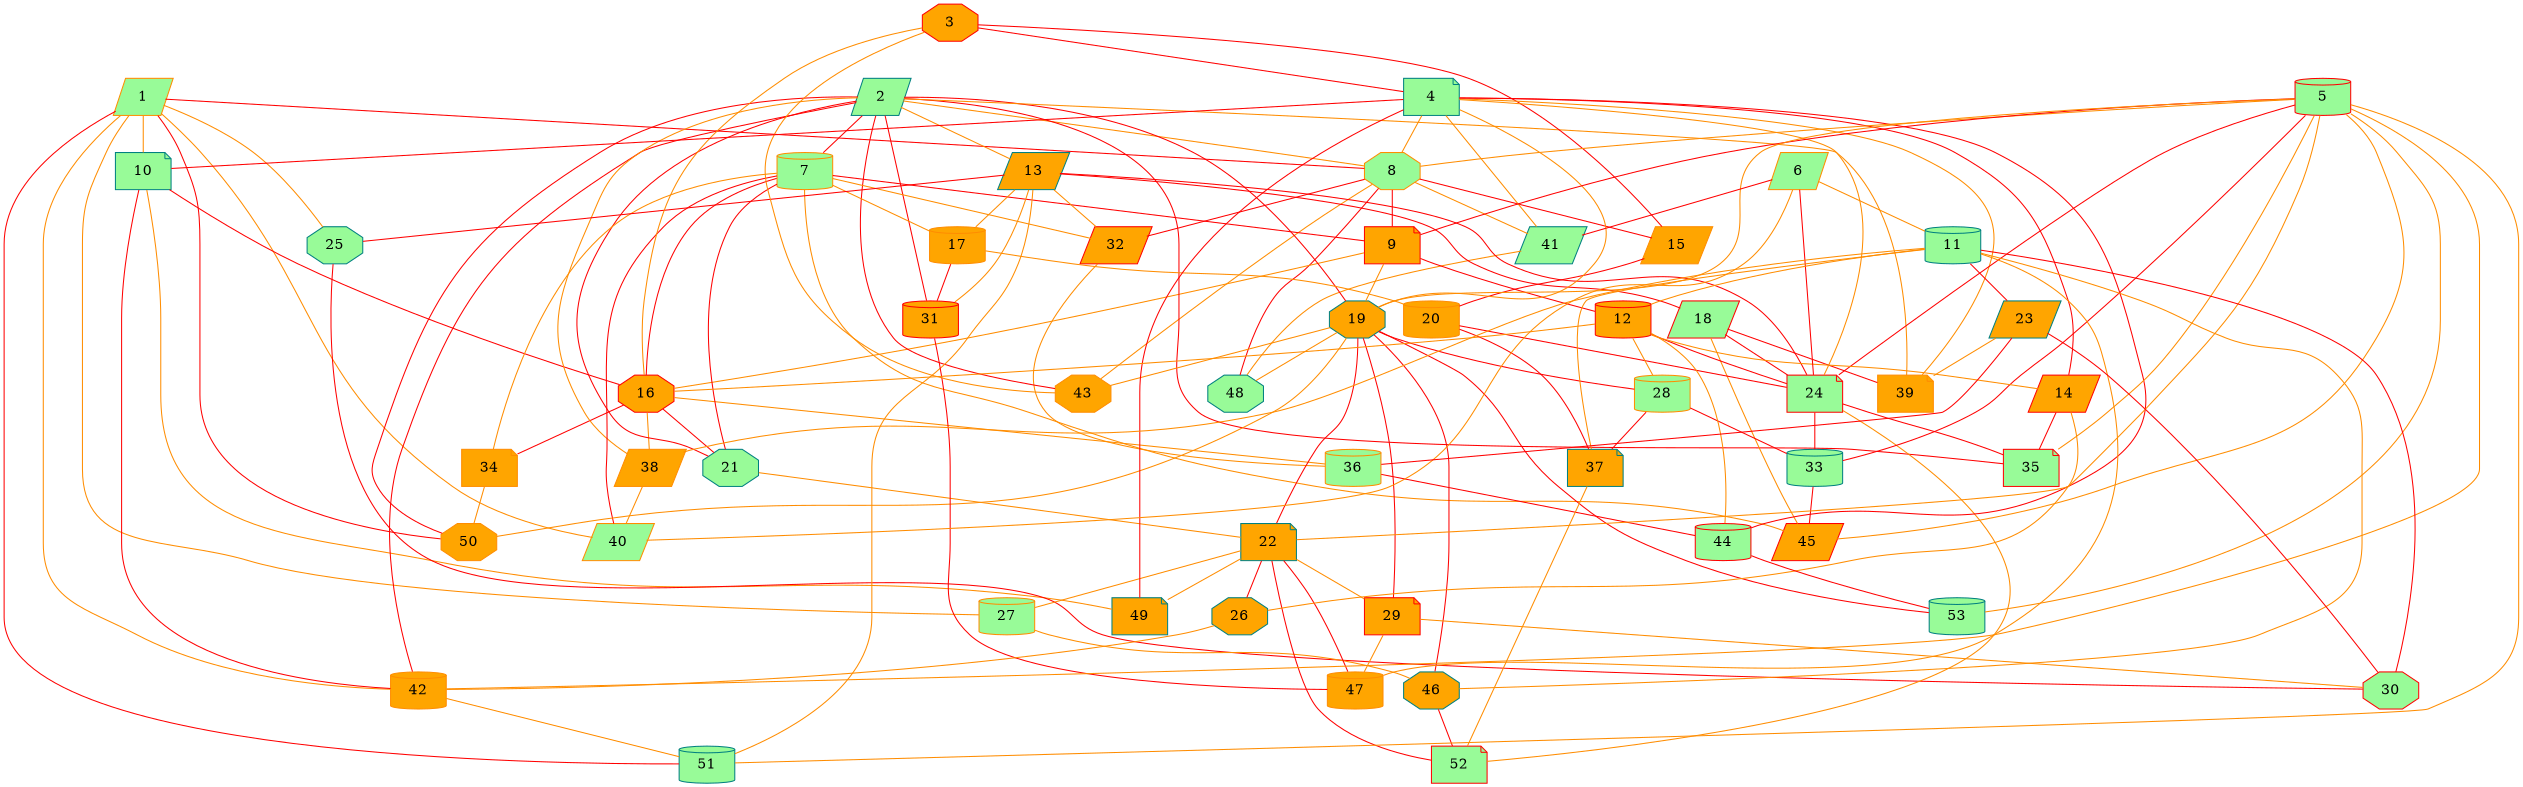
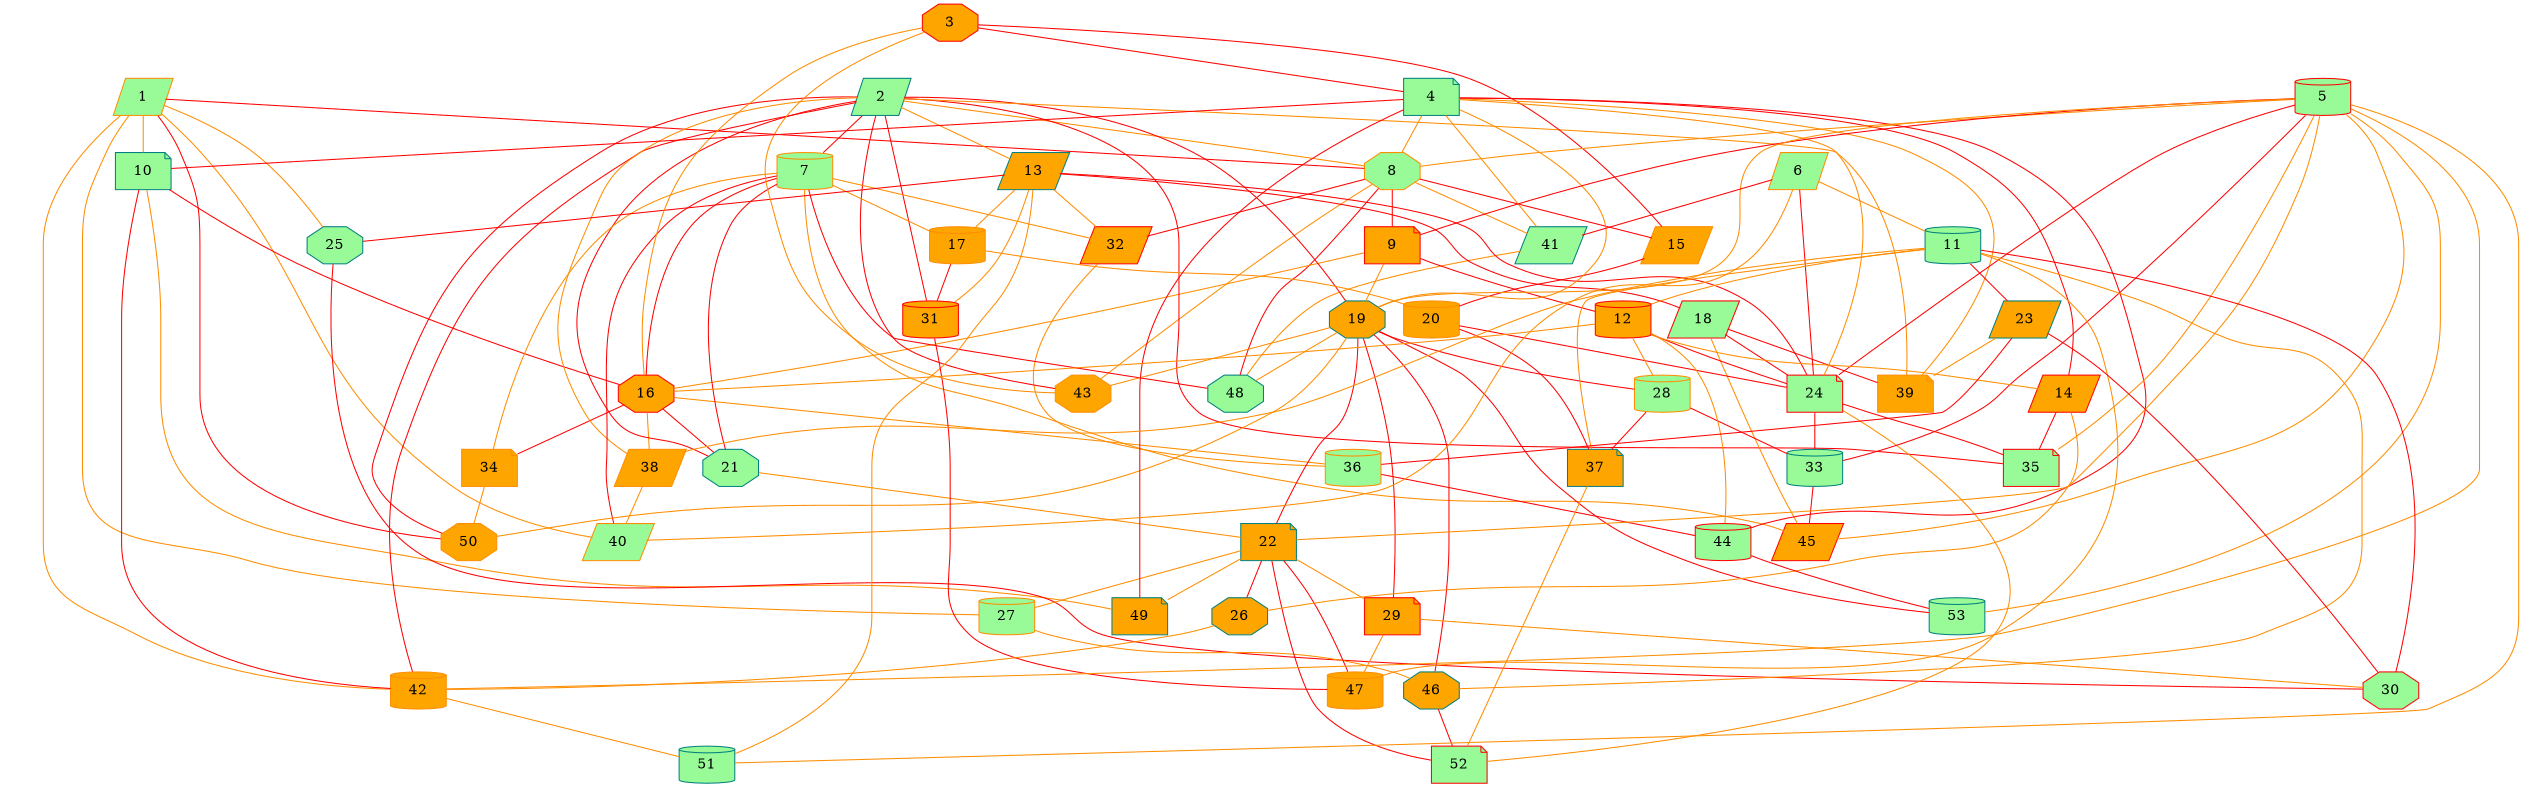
edge "7" -- "9": now "7" -- "48"
edge "1" -- "51": removed
